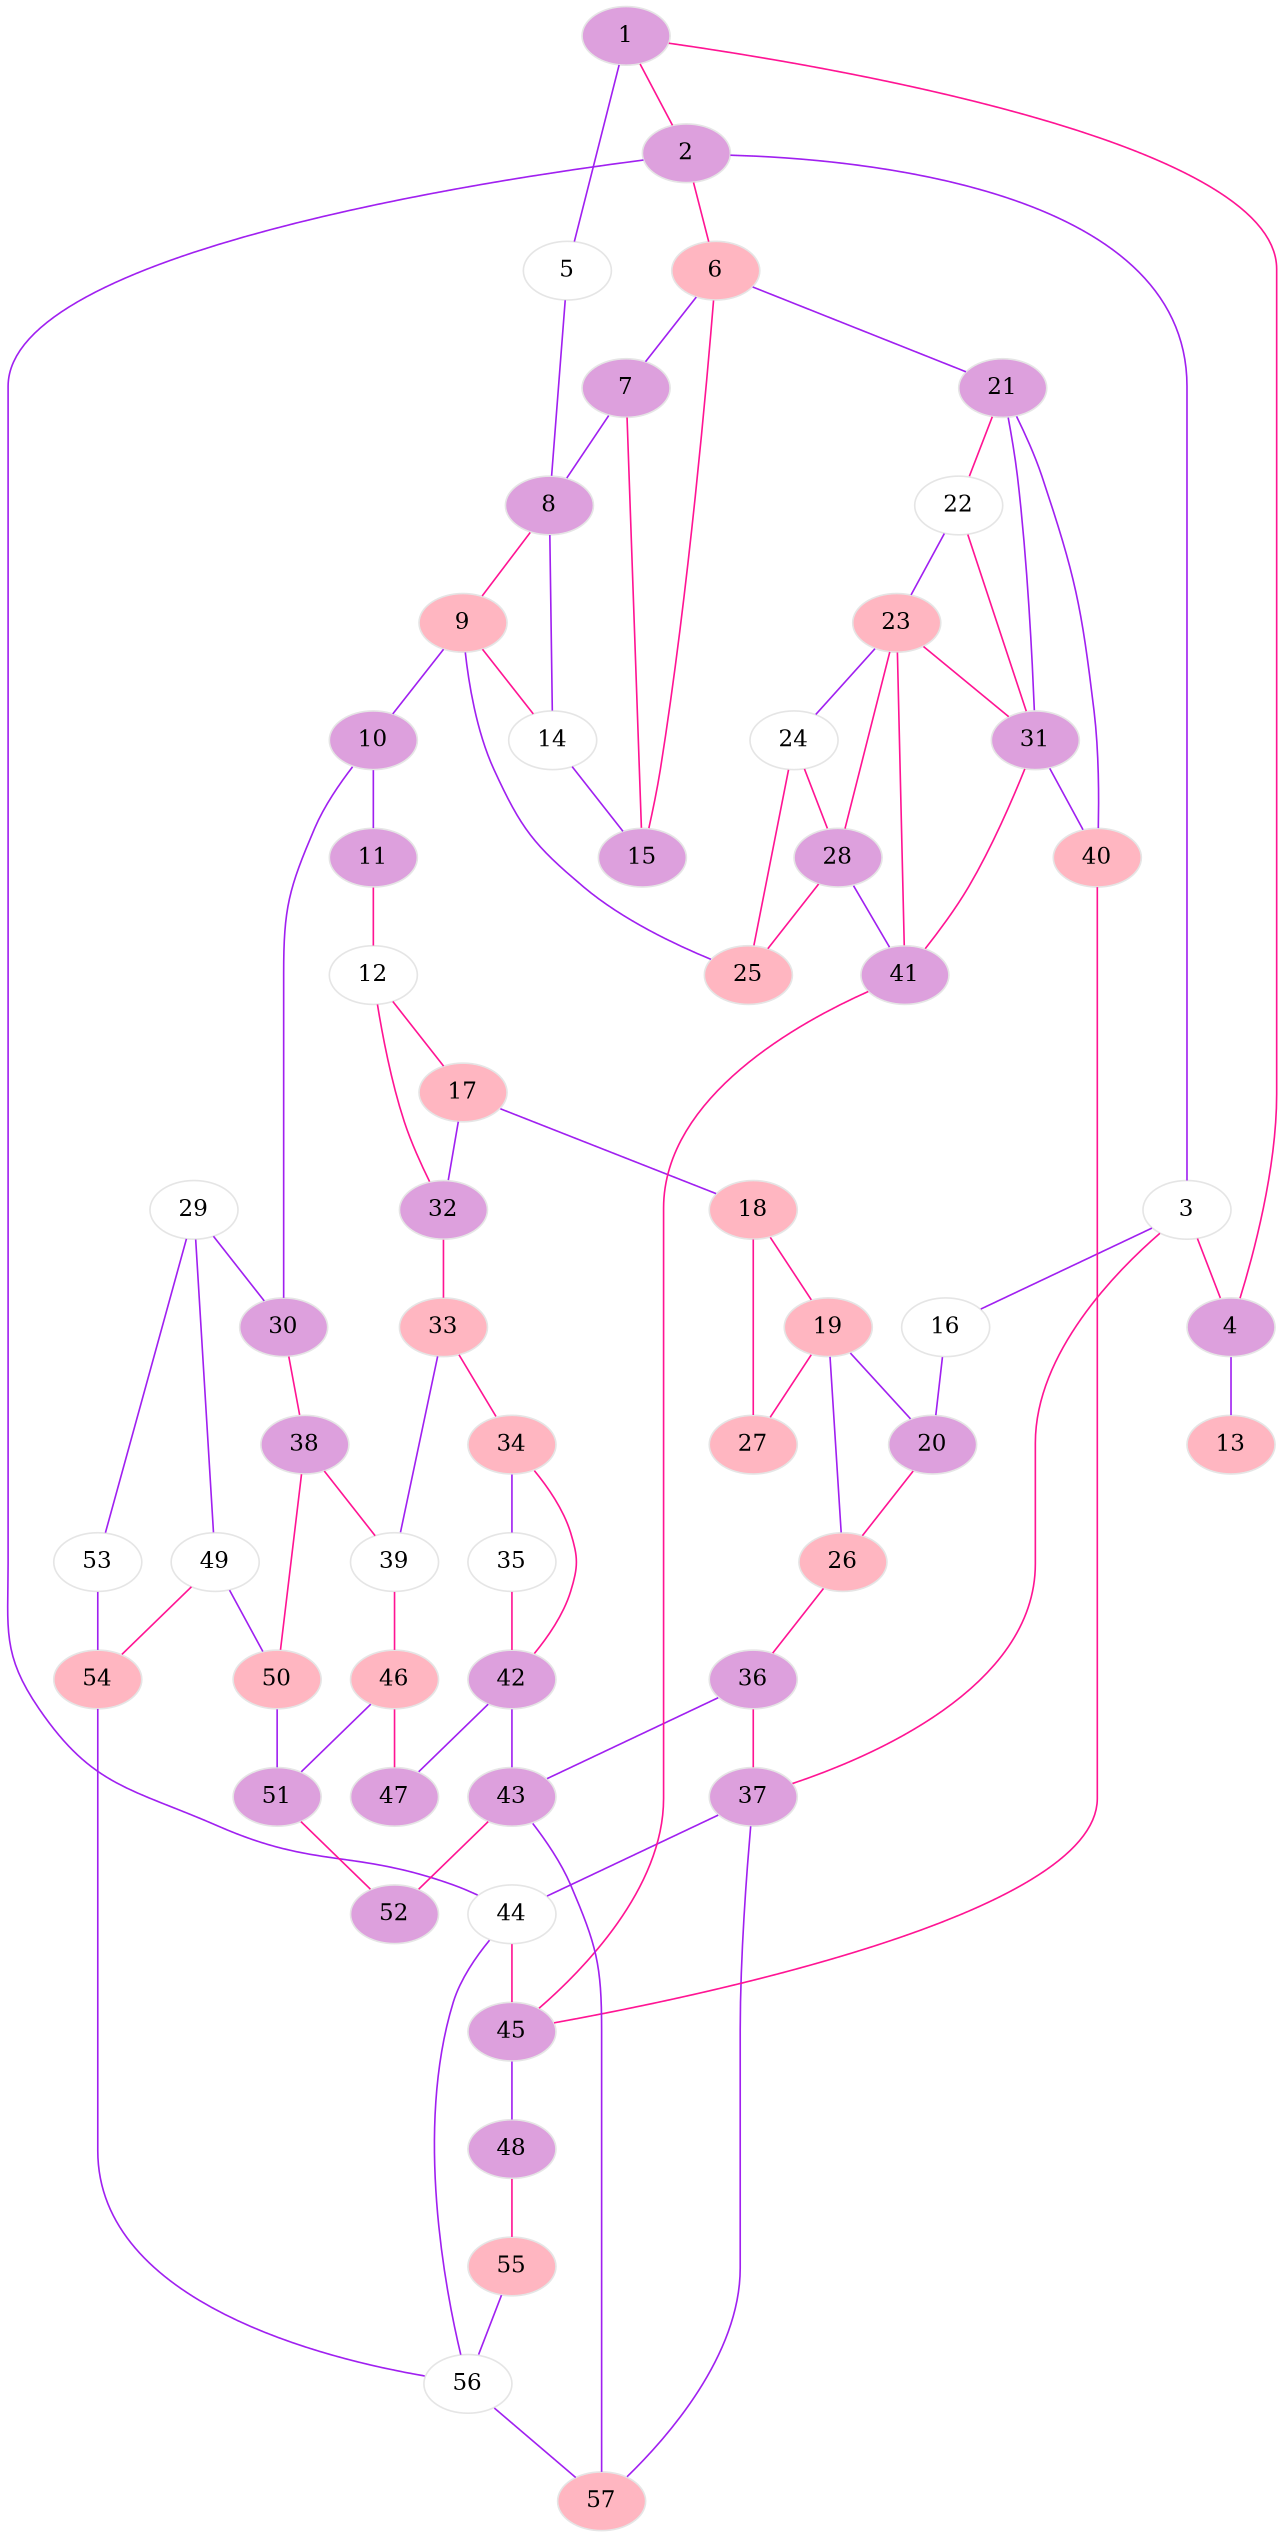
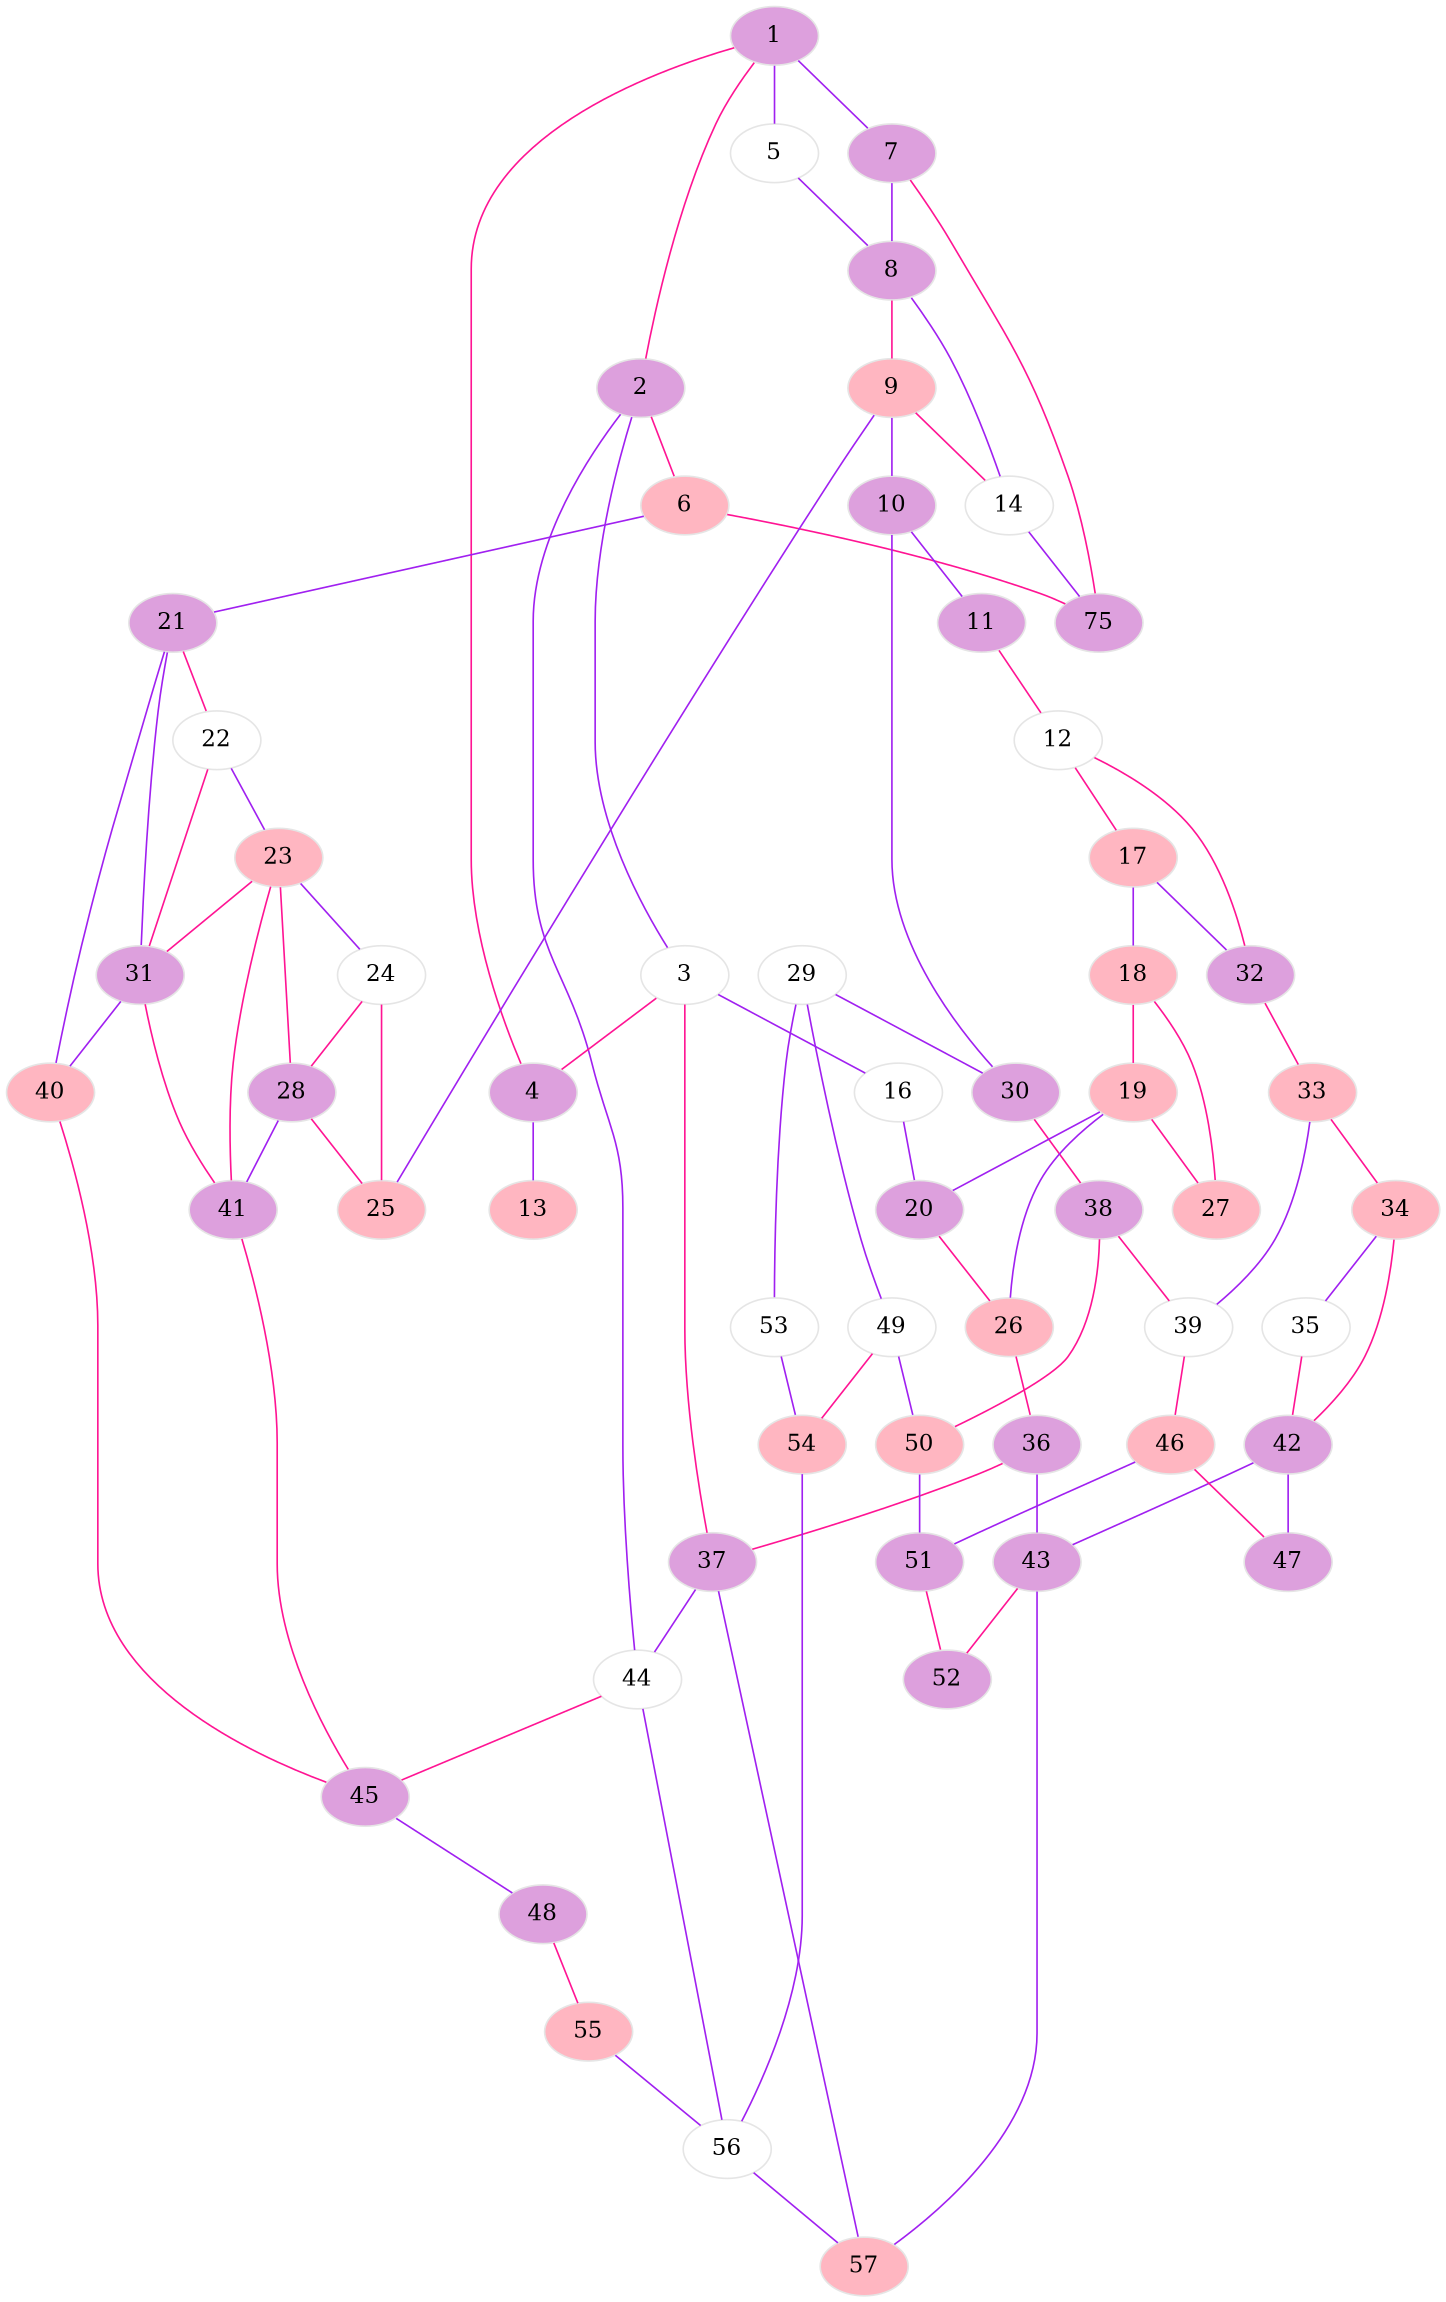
edge "6" -- "7": now "1" -- "7"
node "15": label "15" -> "75"
